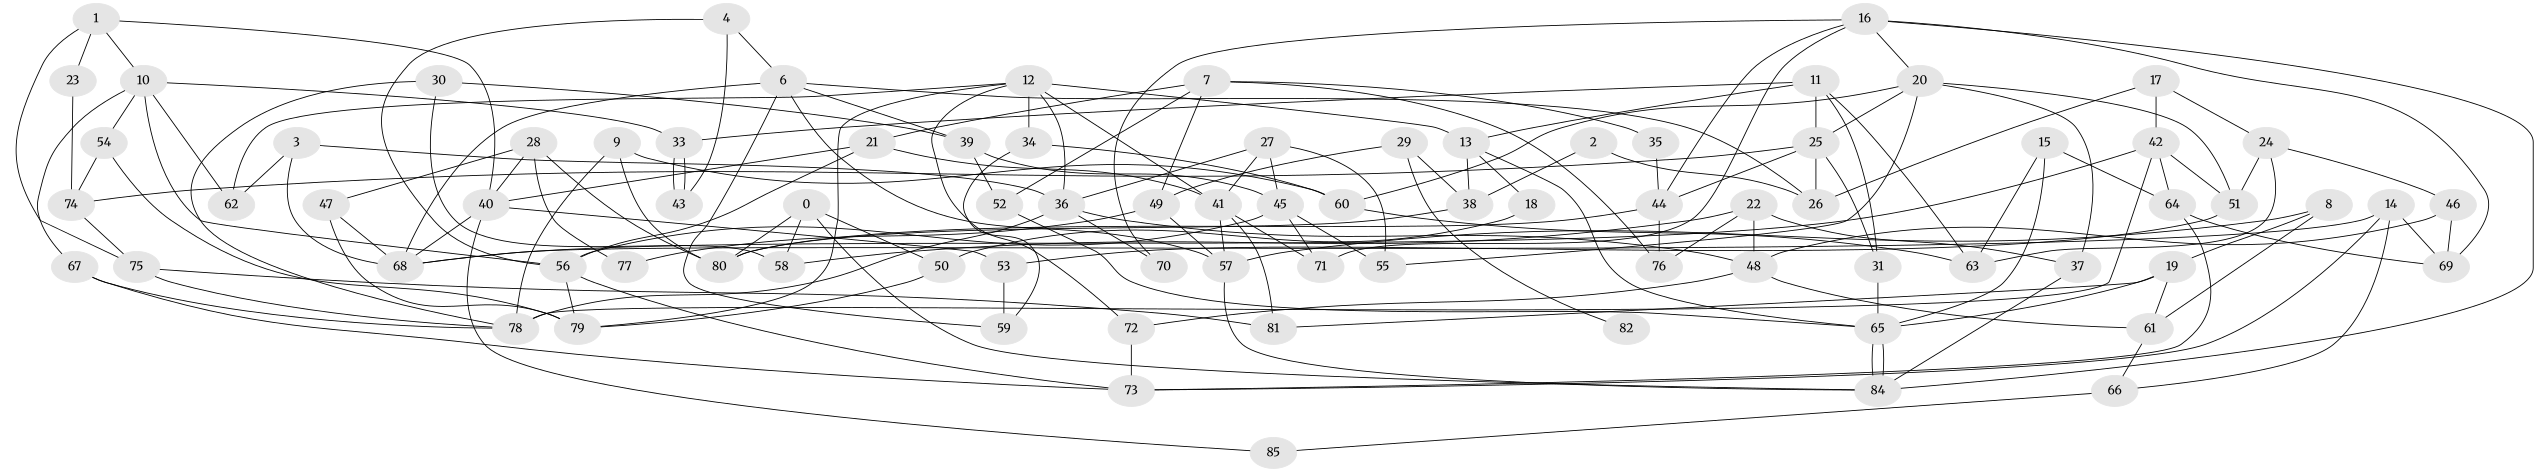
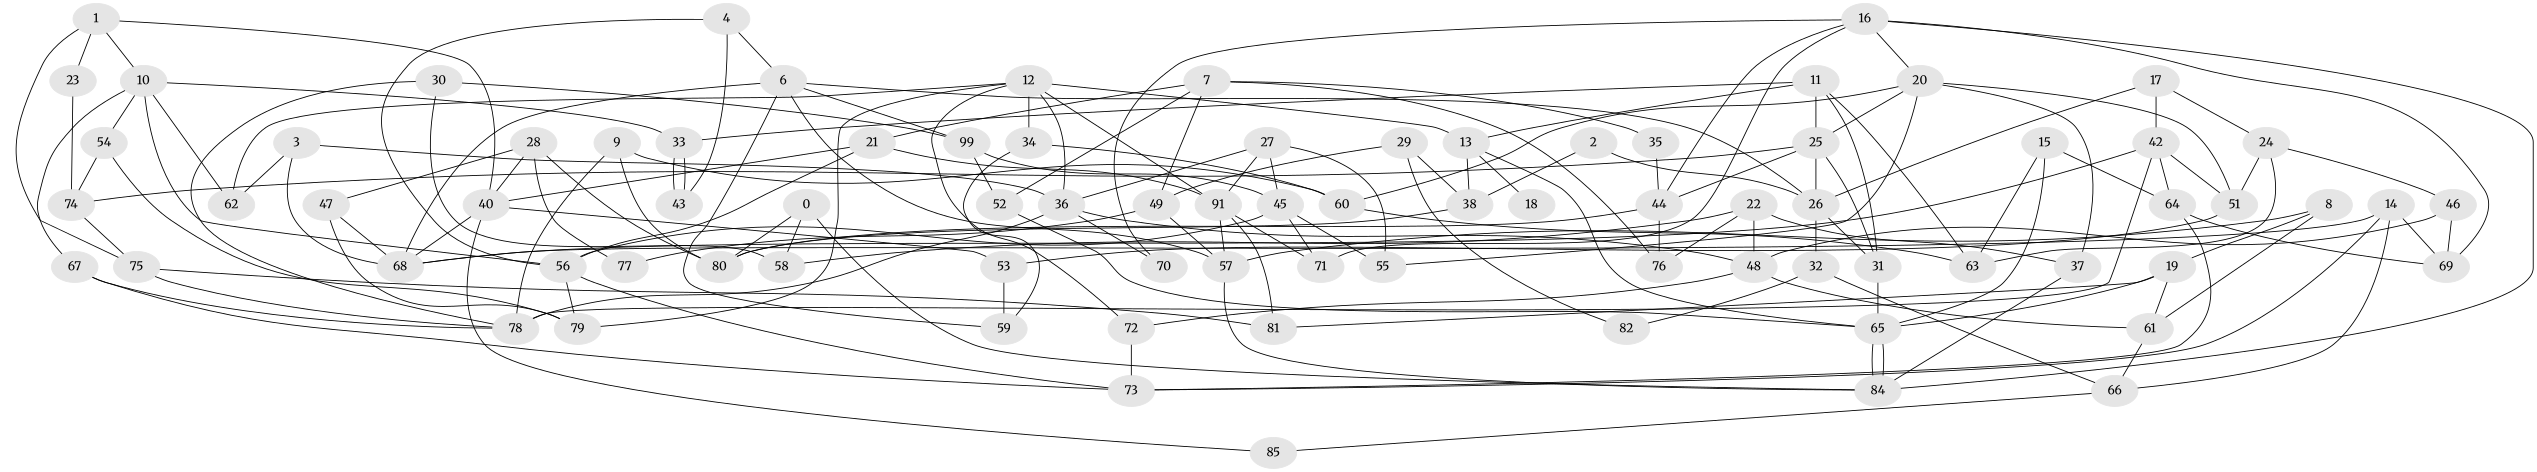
node "39": label "39" -> "99"
node "41": label "41" -> "91"
edge "26" -- "31": added
node "50": removed
node "32": added
